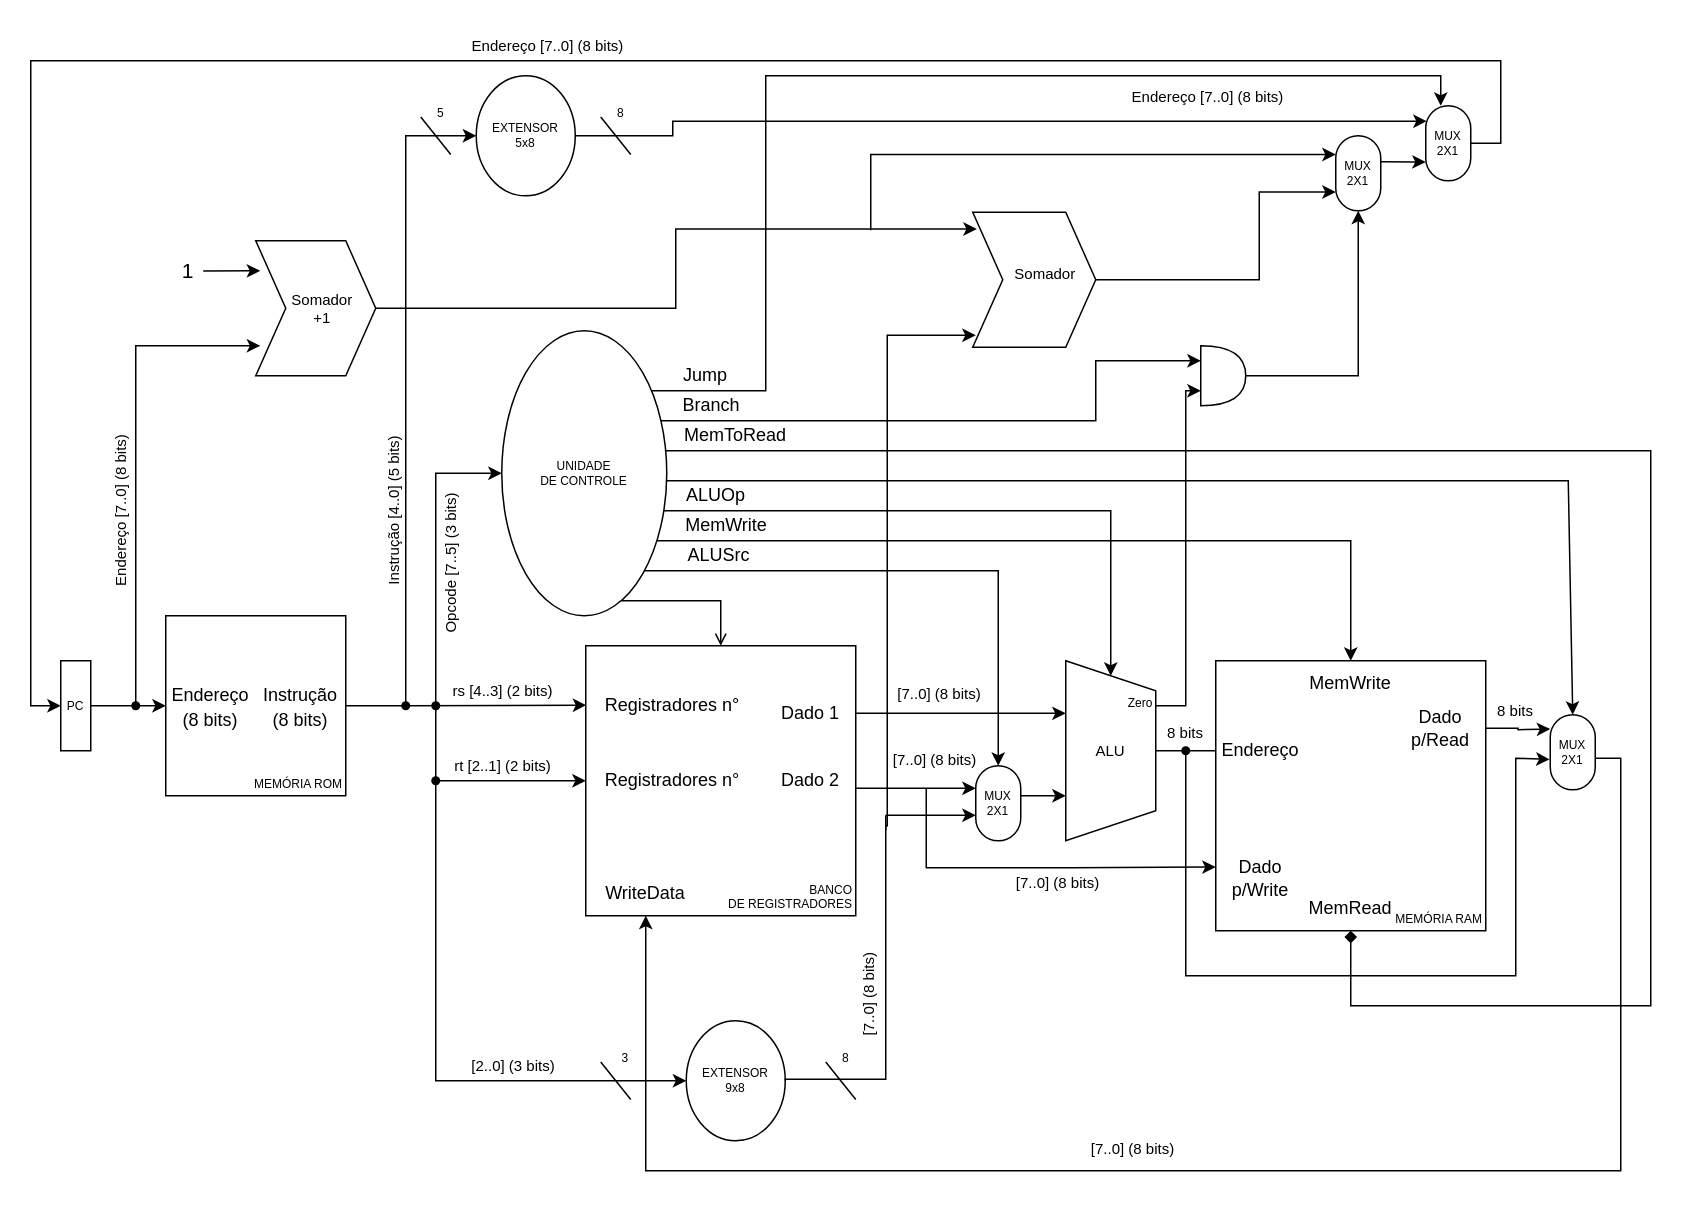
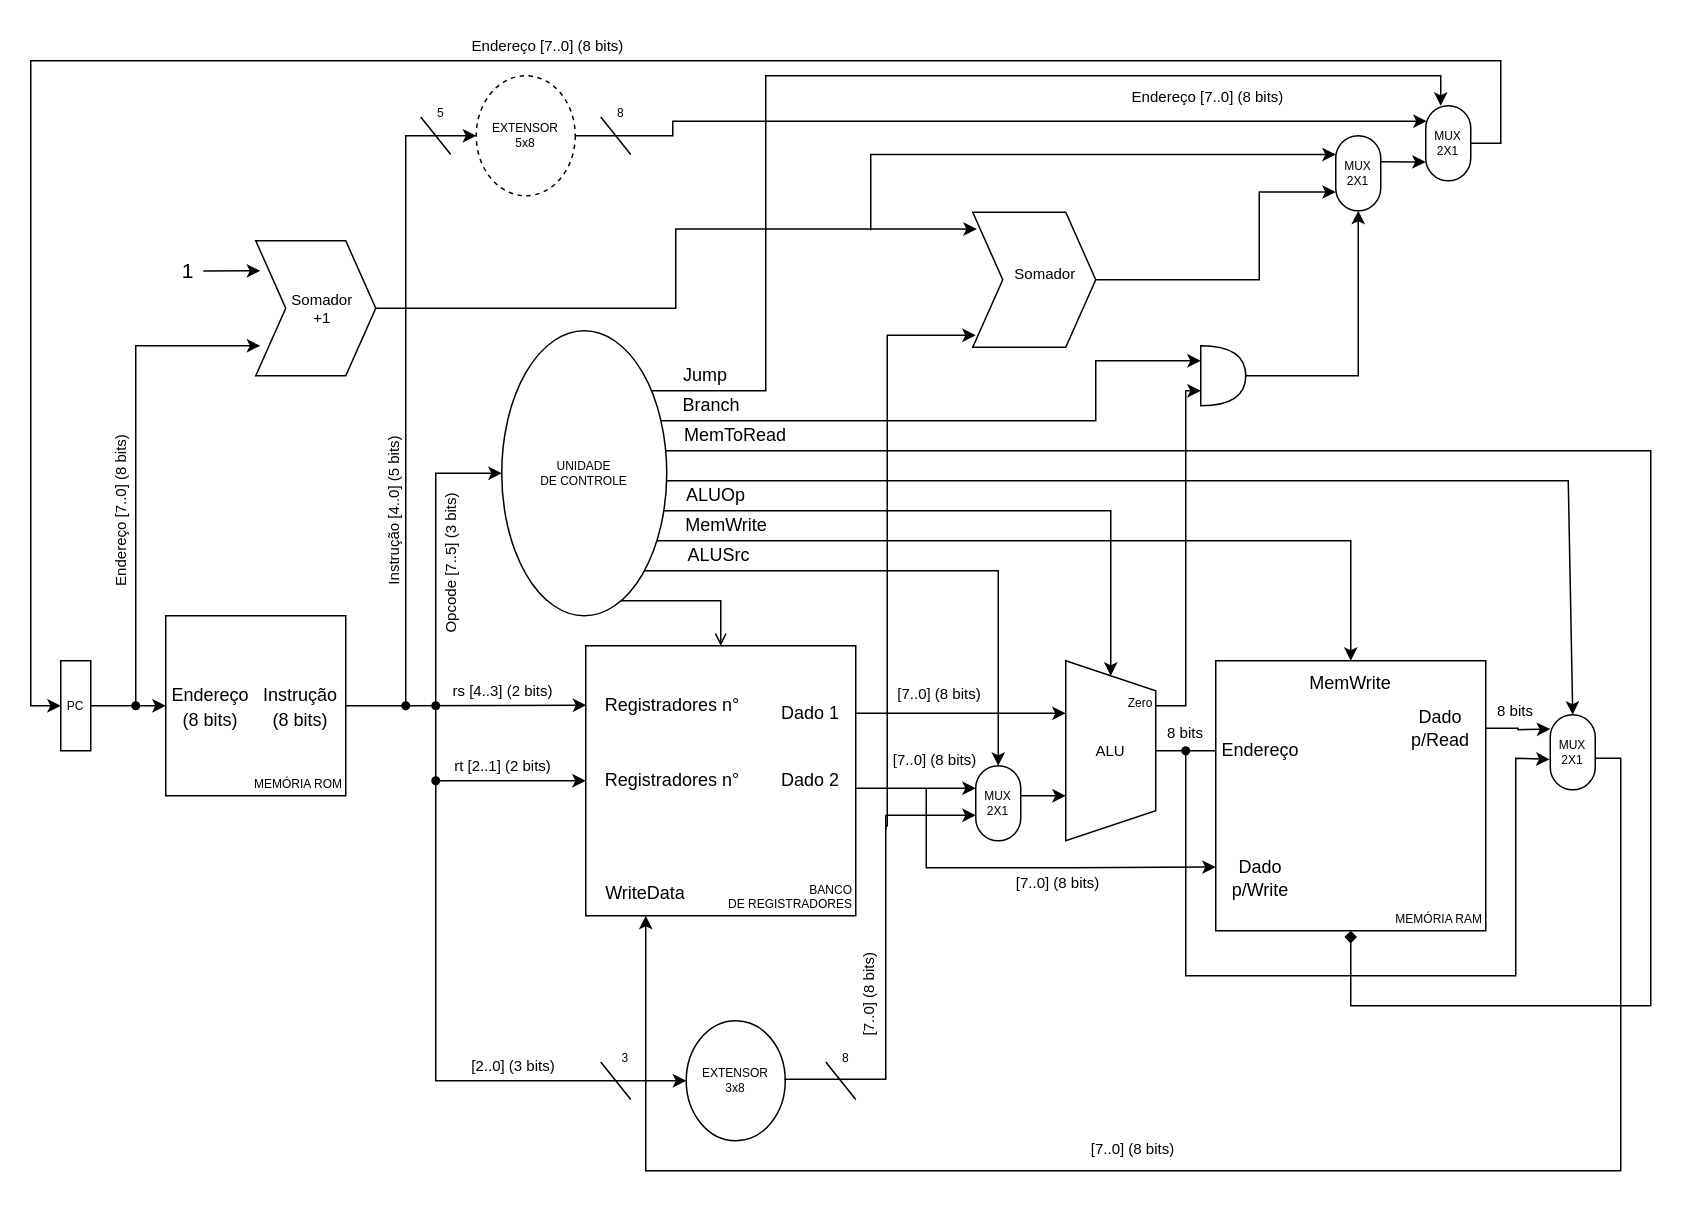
node "EXTENSOR 5x8": style solid -> dashed
node "MemRead": removed
node "EXTENSOR9x8": label "EXTENSOR9x8" -> "EXTENSOR3x8"
